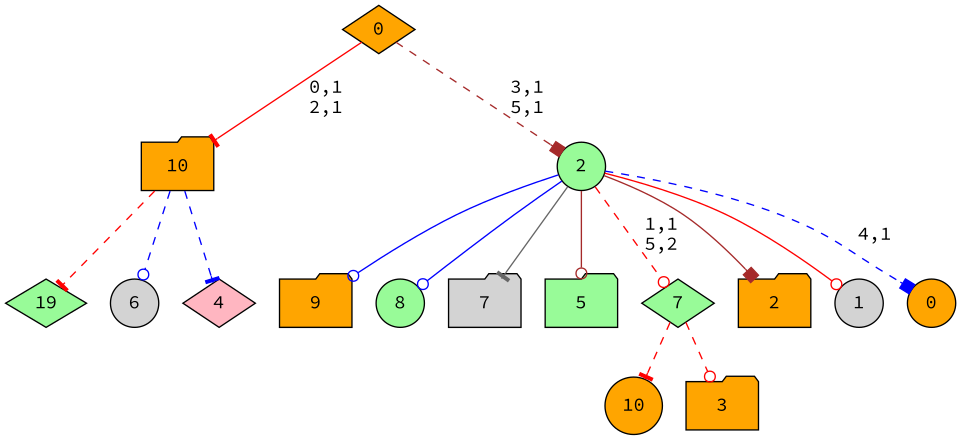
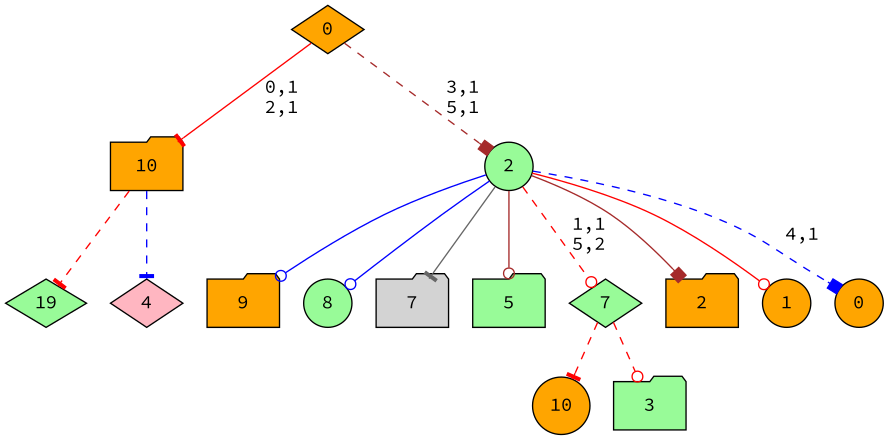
node "6": removed
node "1": fillcolor lightgrey -> orange
node "3": fillcolor orange -> palegreen
